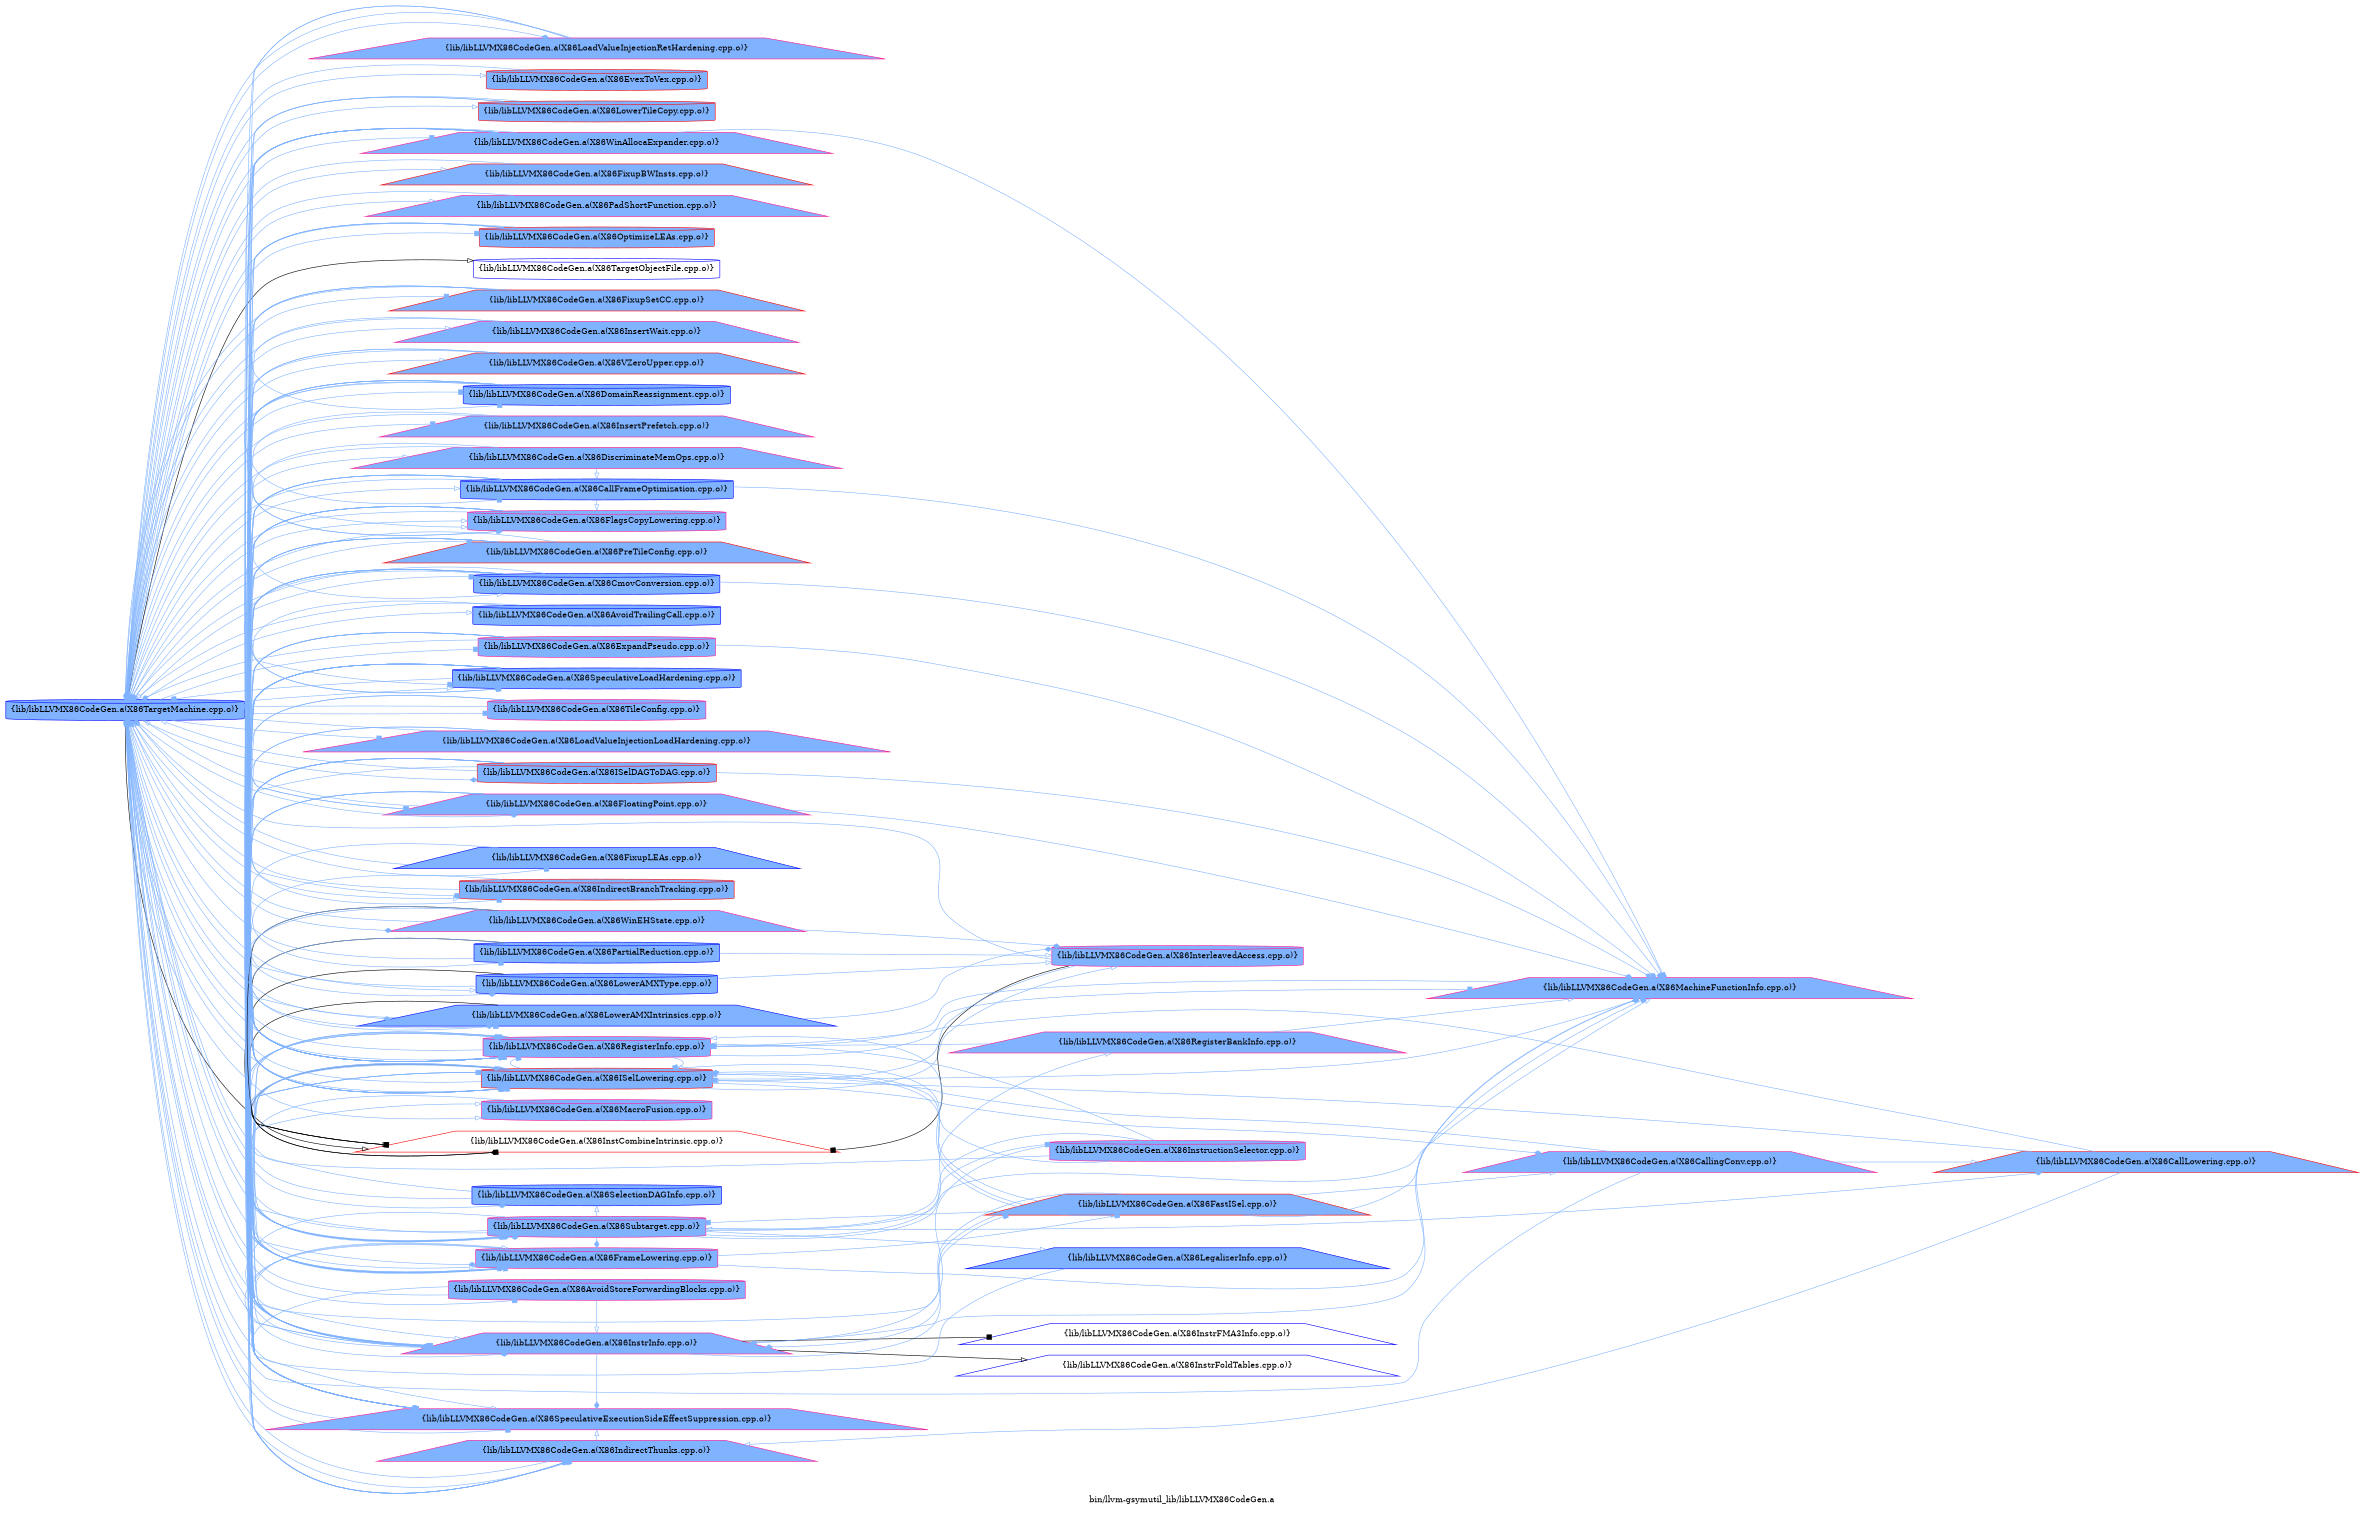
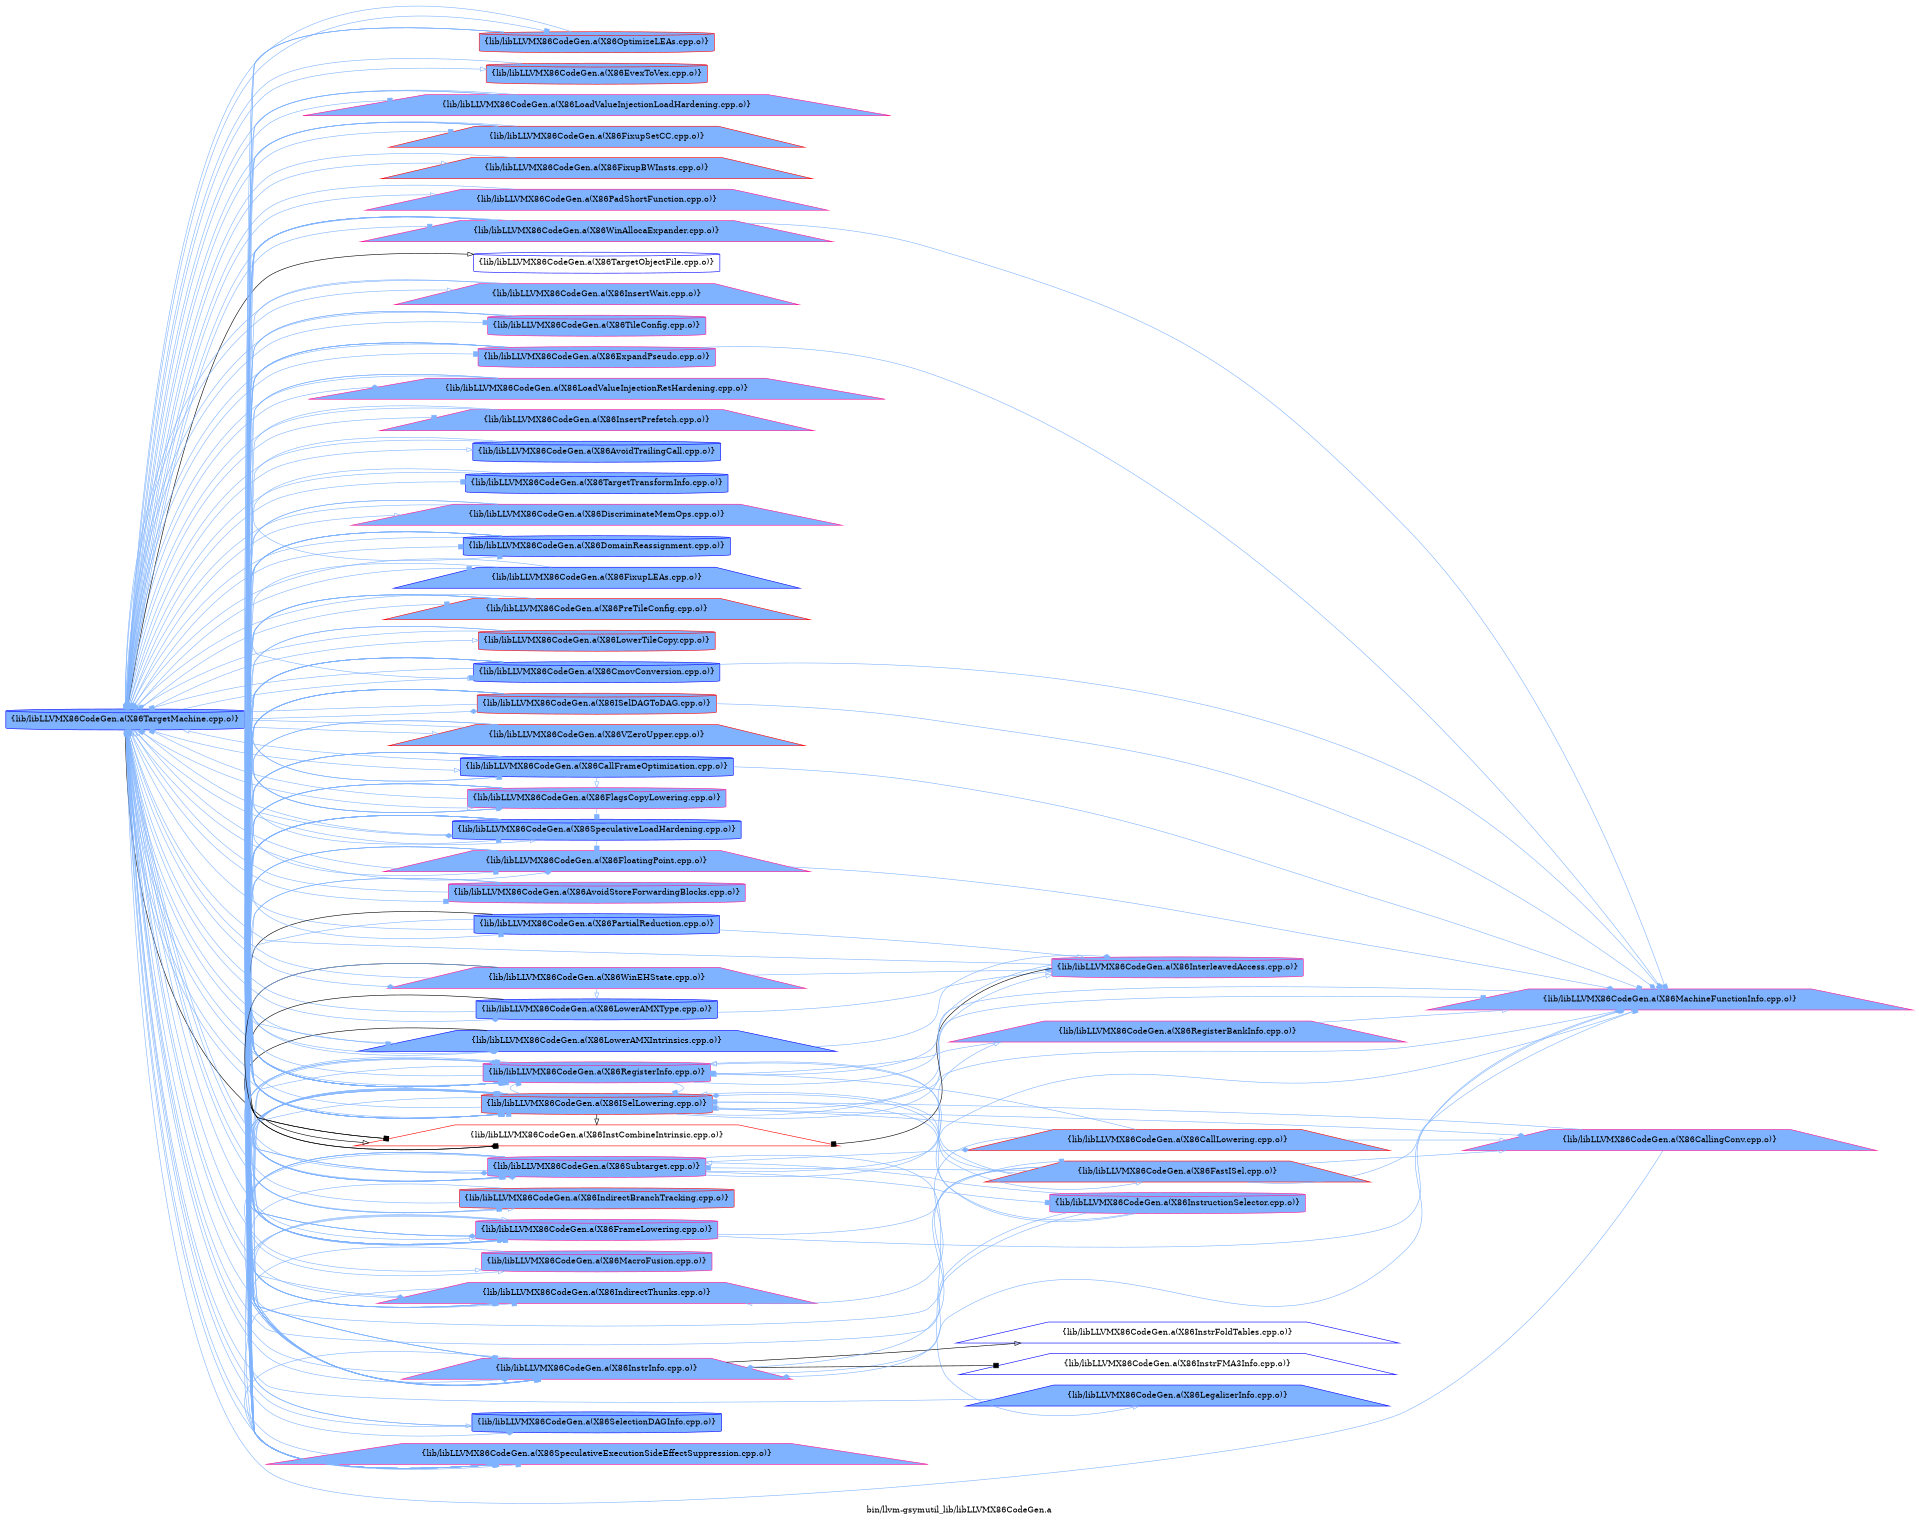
node "{lib/libLLVMX86CodeGen.a(X86TargetTransformInfo.cpp.o)}": added
edge "{lib/libLLVMX86CodeGen.a(X86CallingConv.cpp.o)}" -> "{lib/libLLVMX86CodeGen.a(X86CallLowering.cpp.o)}": reversed
edge "{lib/libLLVMX86CodeGen.a(X86InstrInfo.cpp.o)}" -> "{lib/libLLVMX86CodeGen.a(X86FastISel.cpp.o)}": removed
